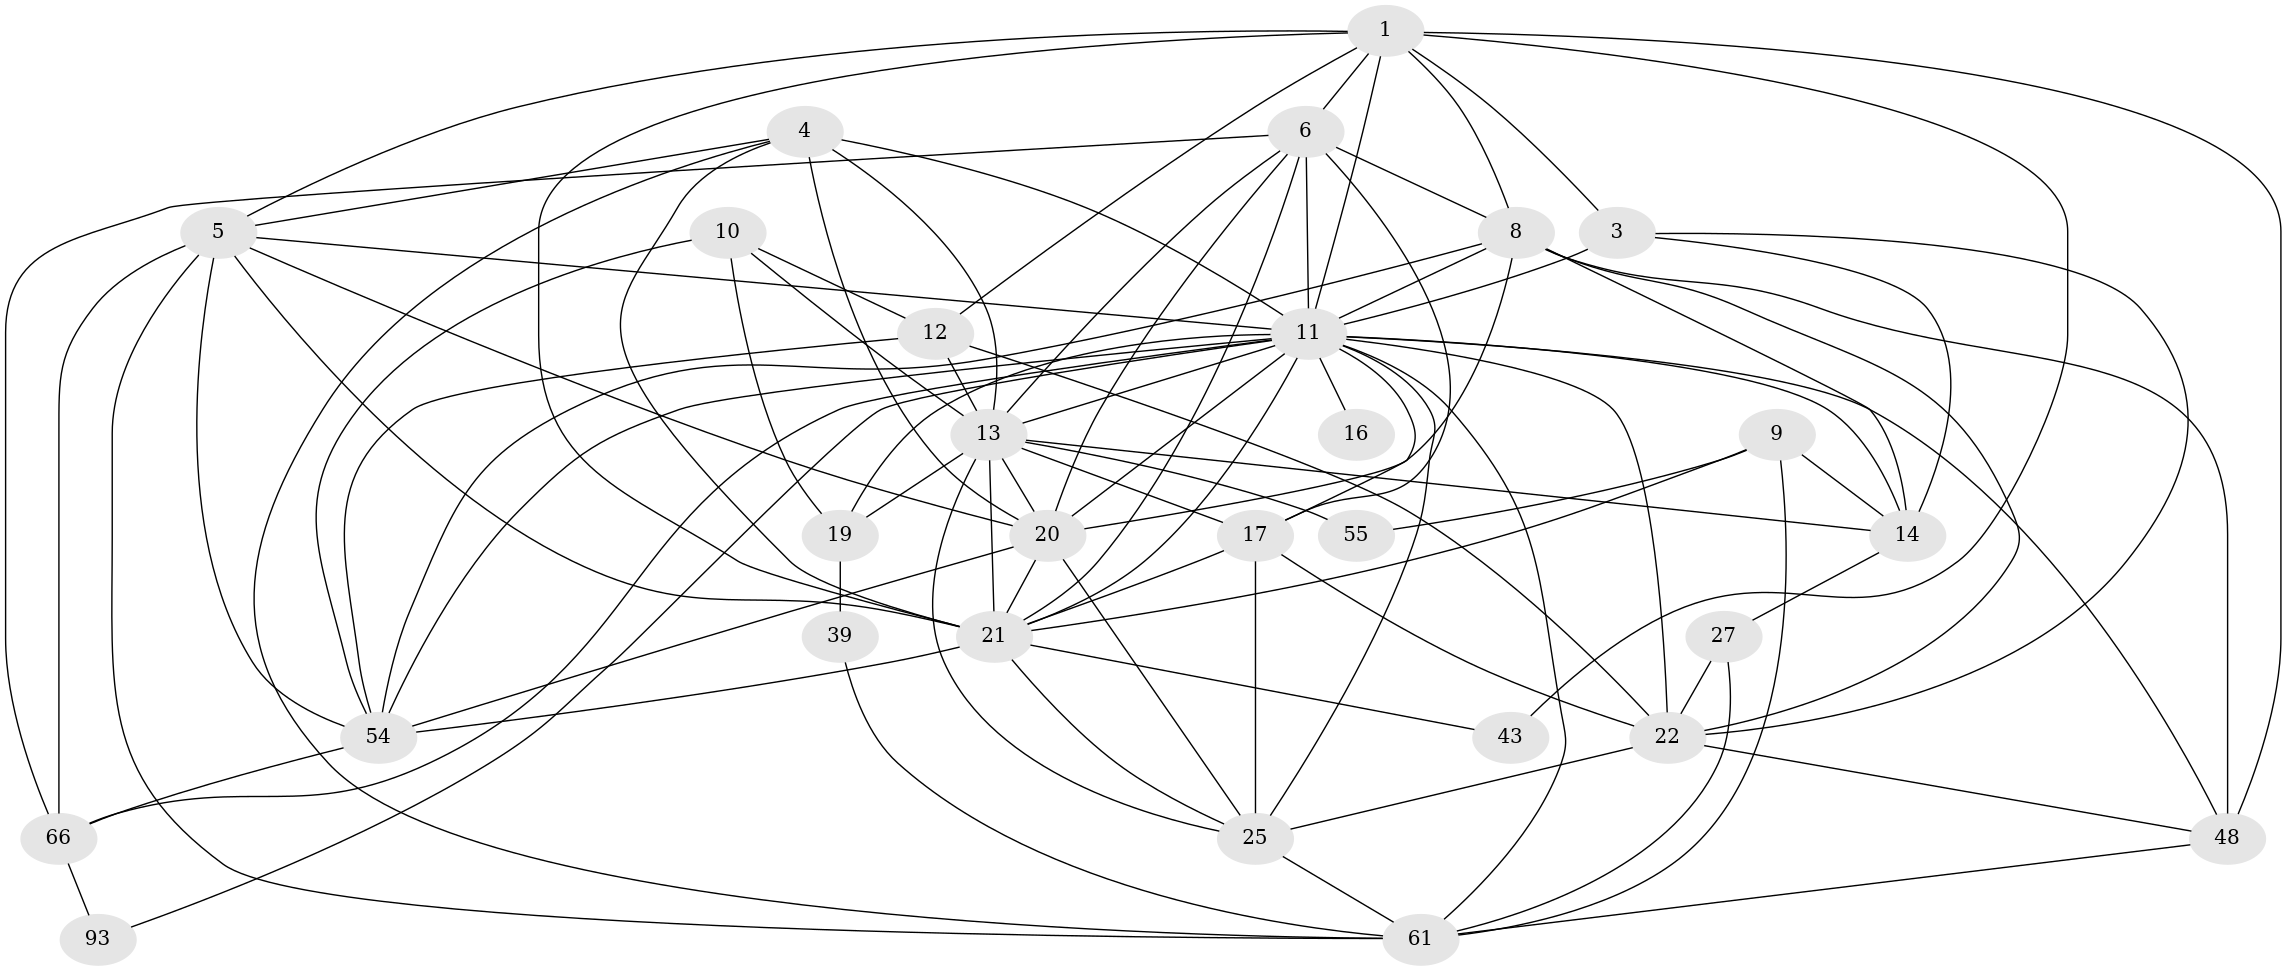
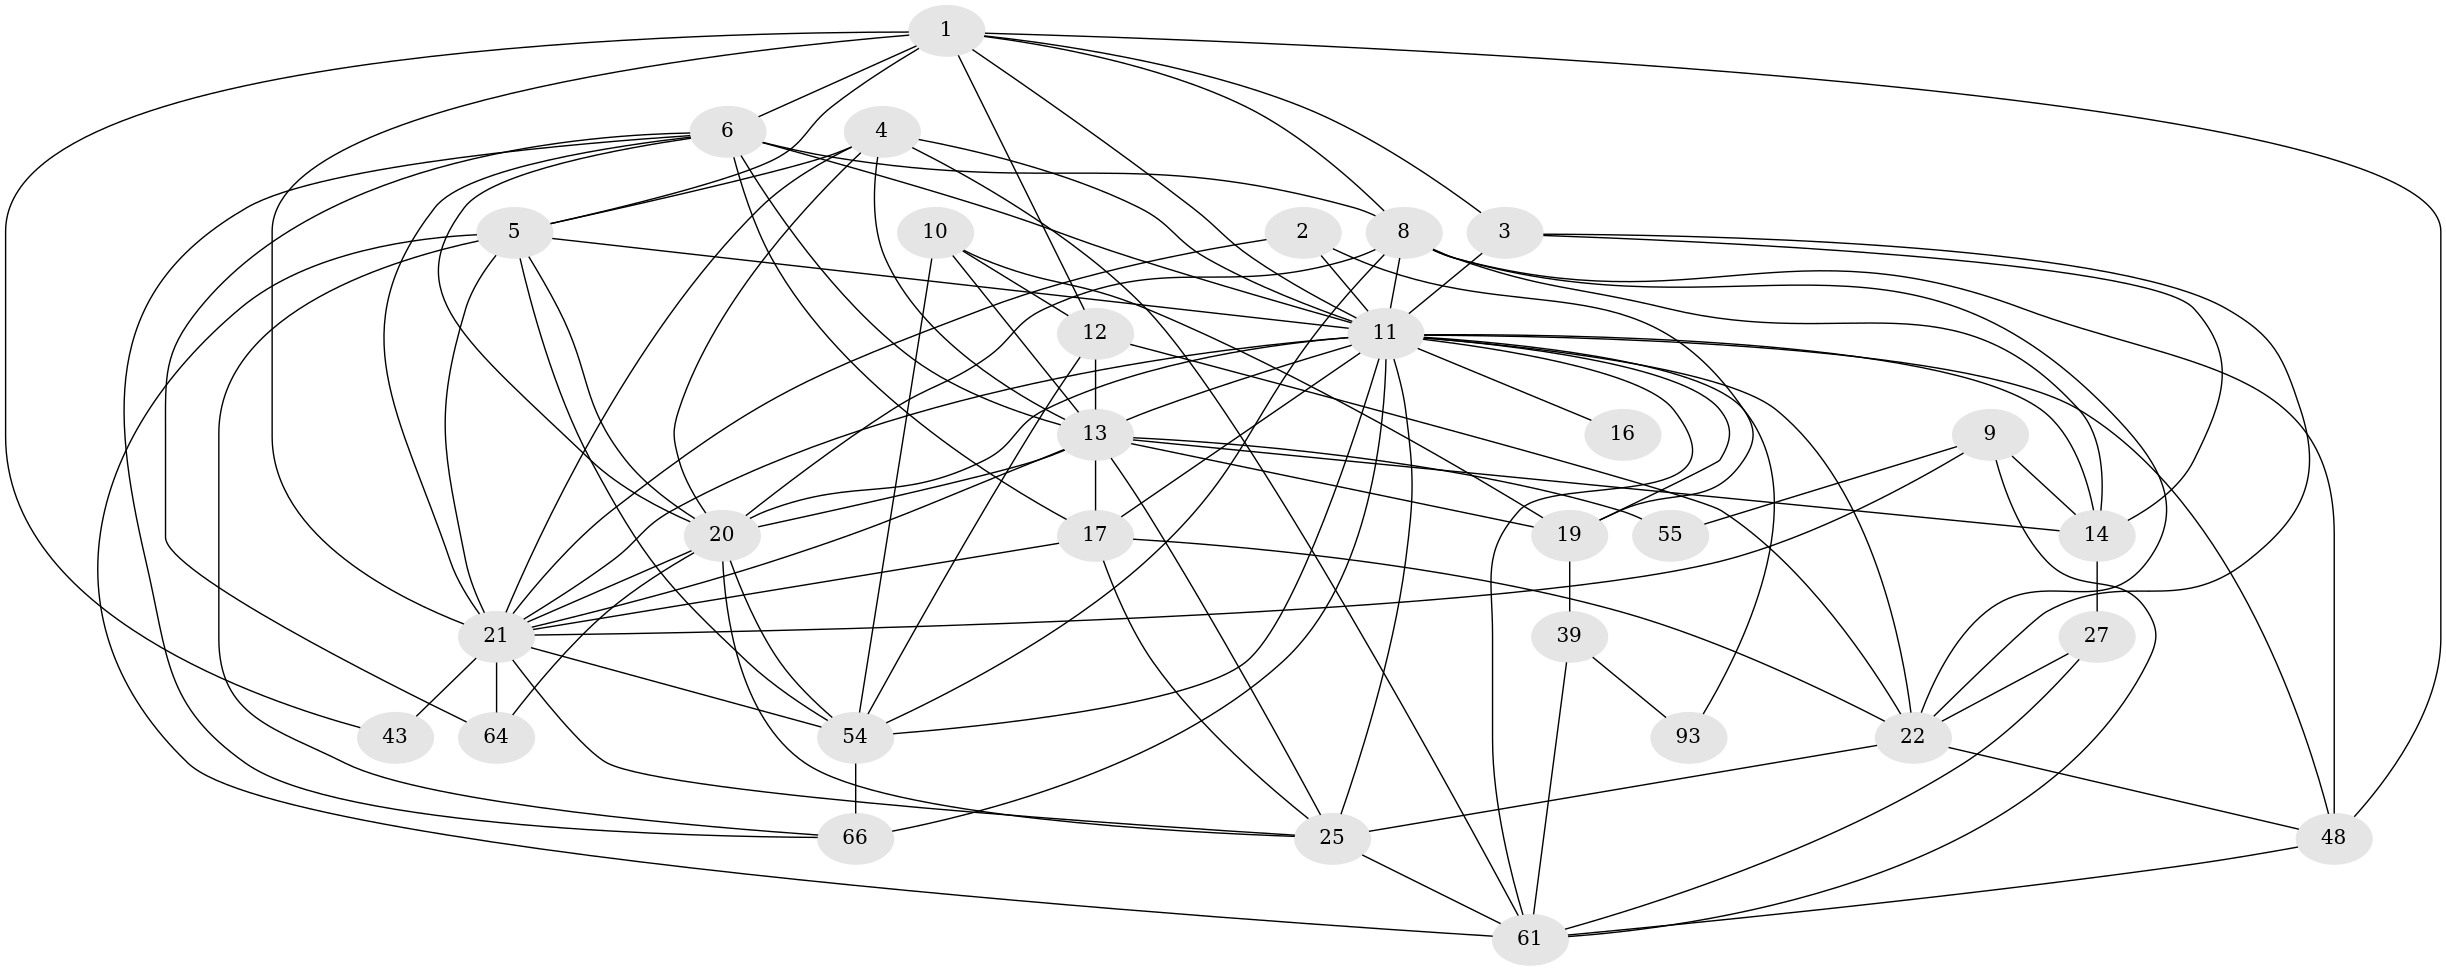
node "2": added
node "64": added
edge "66" -- "93": now "39" -- "93"
